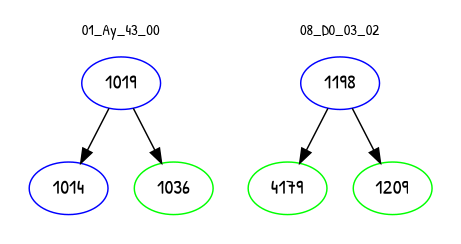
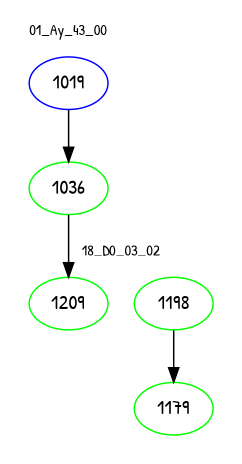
cluster "08_D0_03_02": label "08_D0_03_02" -> "18_D0_03_02"
node "1198": color blue -> green
edge "1198" -> "1209": now "1036" -> "1209"
node "1014": removed
node "4179": label "4179" -> "1179"
